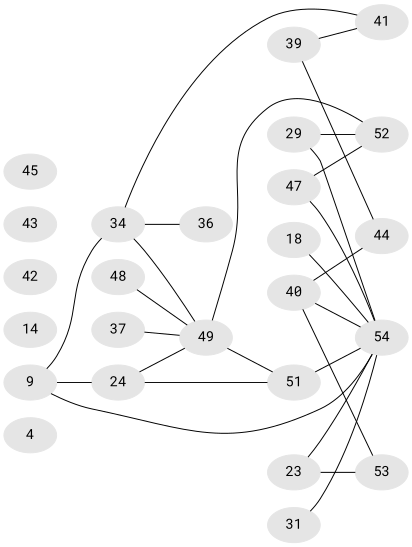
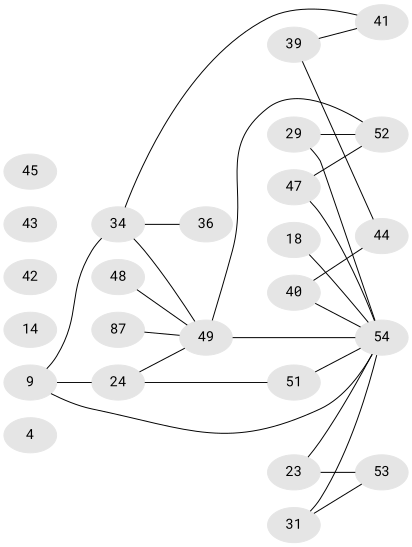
node "37": label "37" -> "87"
edge "49" -- "51": now "49" -- "54"
edge "40" -- "53": now "31" -- "53"
